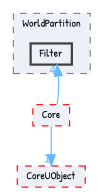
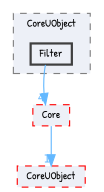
cluster "WorldPartition": label "WorldPartition" -> "CoreUObject"
edge "Core" -> "Filter": reversed
